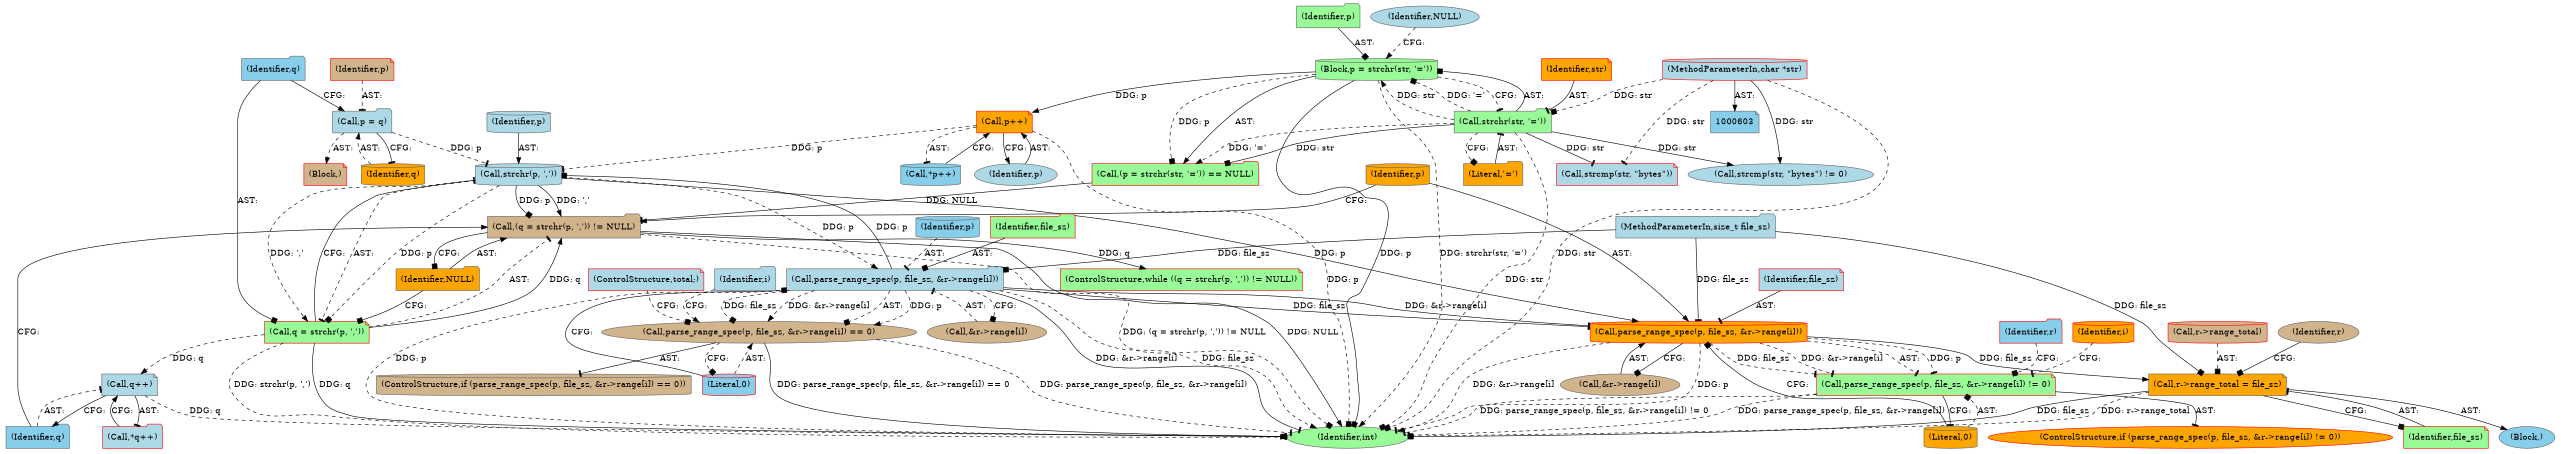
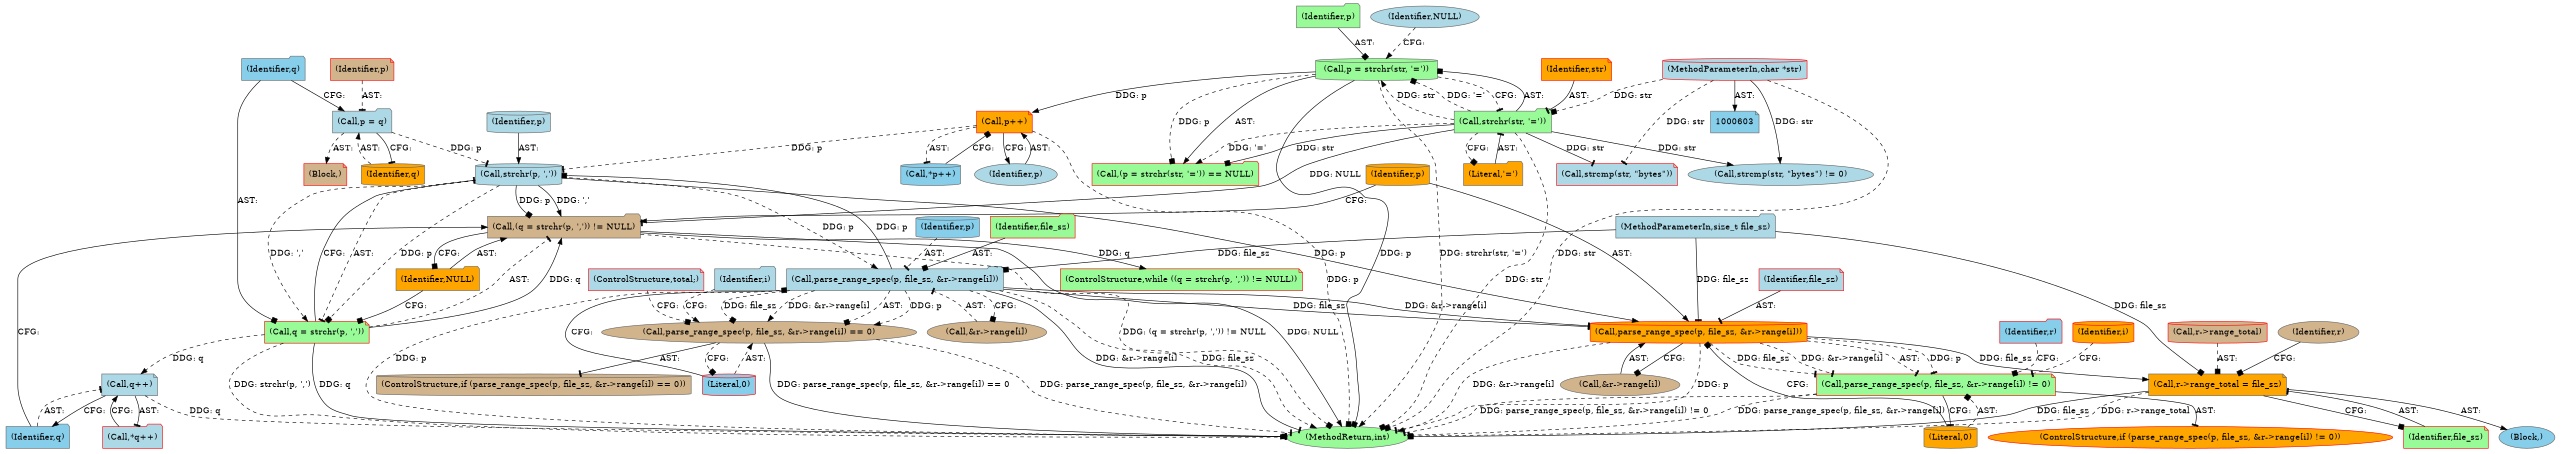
node "(Block,p = strchr(str, '='))": label "(Block,p = strchr(str, '='))" -> "(Call,p = strchr(str, '='))"
edge "(Call,*p++)" -> "(Call,p++)": arrowhead normal -> box
edge "(Call,(p = strchr(str, '=')) == NULL)" -> "(Call,(q = strchr(p, ',')) != NULL)": now "(Call,strchr(str, '='))" -> "(Call,(q = strchr(p, ',')) != NULL)"
node "(Identifier,int)": label "(Identifier,int)" -> "(MethodReturn,int)"
